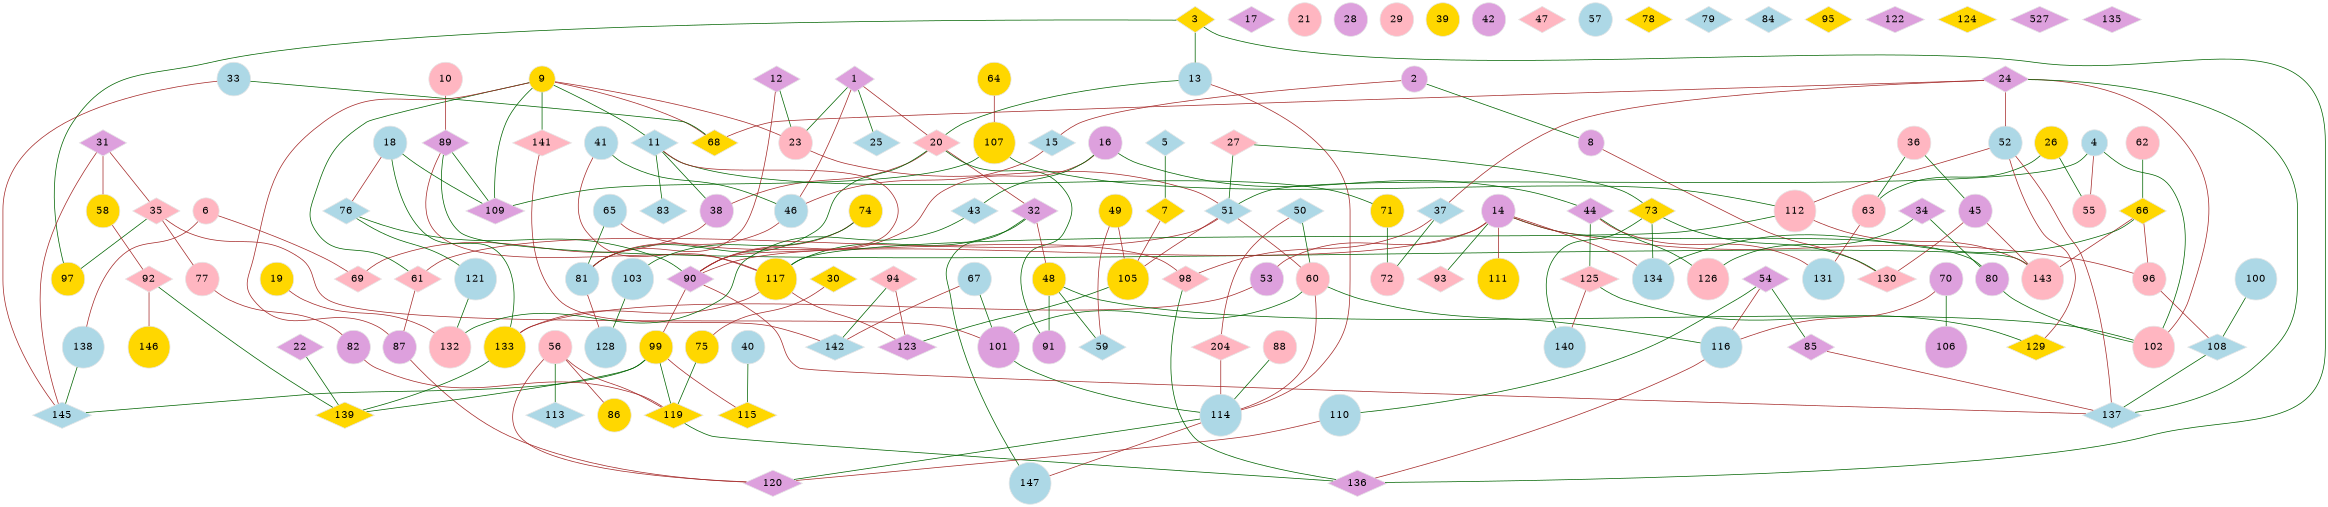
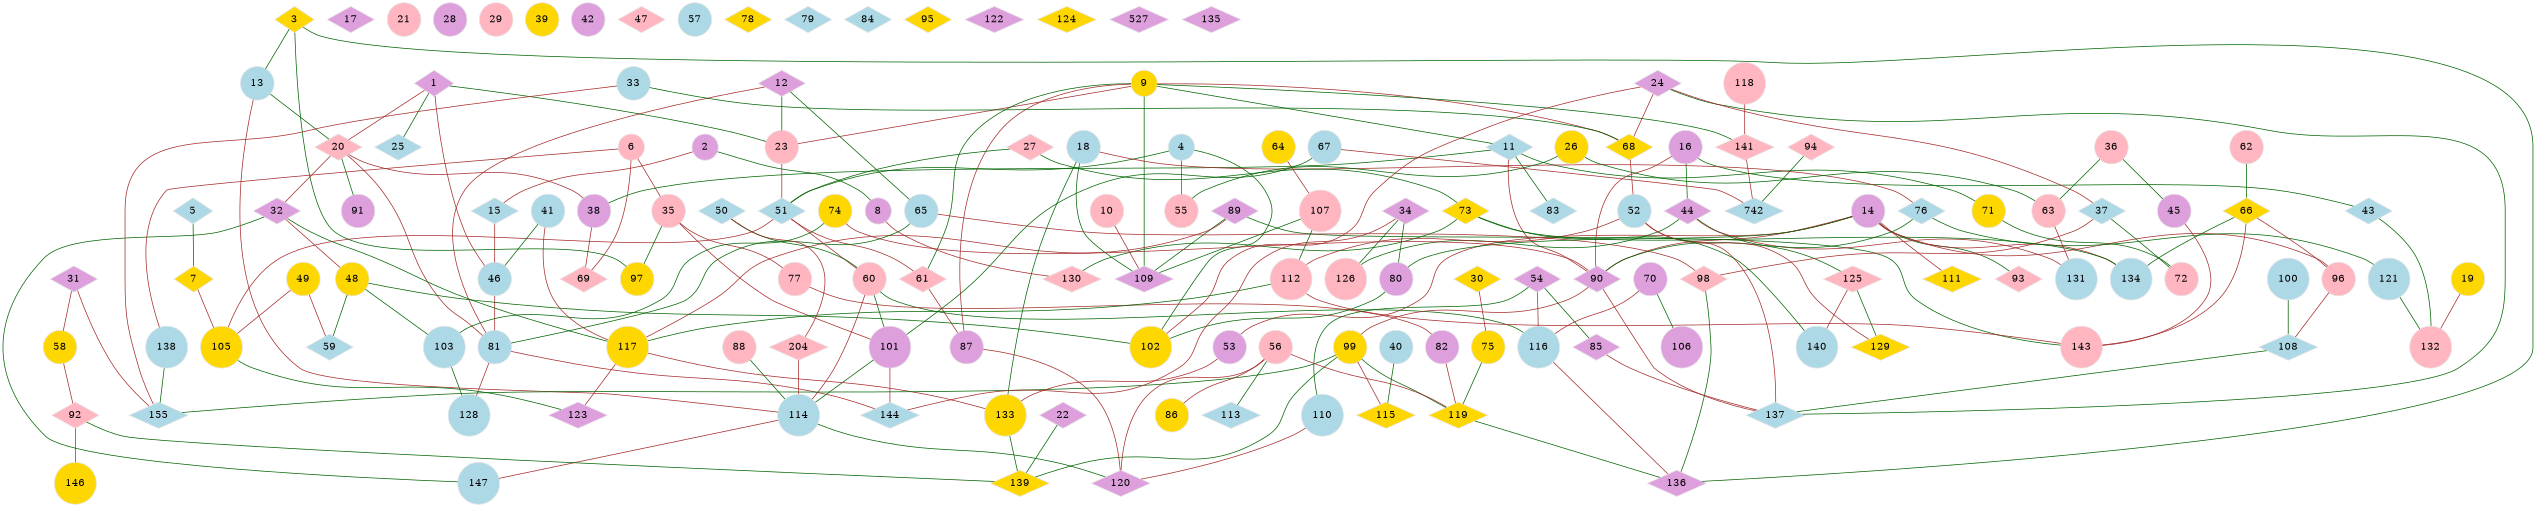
node "118": added
edge "24" -- "52": now "68" -- "52"
edge "10" -- "89": now "10" -- "109"
node "107": fillcolor gold -> lightpink
edge "12" -- "65": added
edge "31" -- "35": now "6" -- "35"
node "35": shape diamond -> circle
edge "20" -- "81": color darkgreen -> brown
edge "45" -- "130": removed
node "111": shape circle -> diamond
edge "48" -- "91": now "48" -- "103"
edge "94" -- "123": removed
node "142": label "142" -> "742"
node "102": fillcolor lightpink -> gold
node "145": label "145" -> "155"
node "144": added
